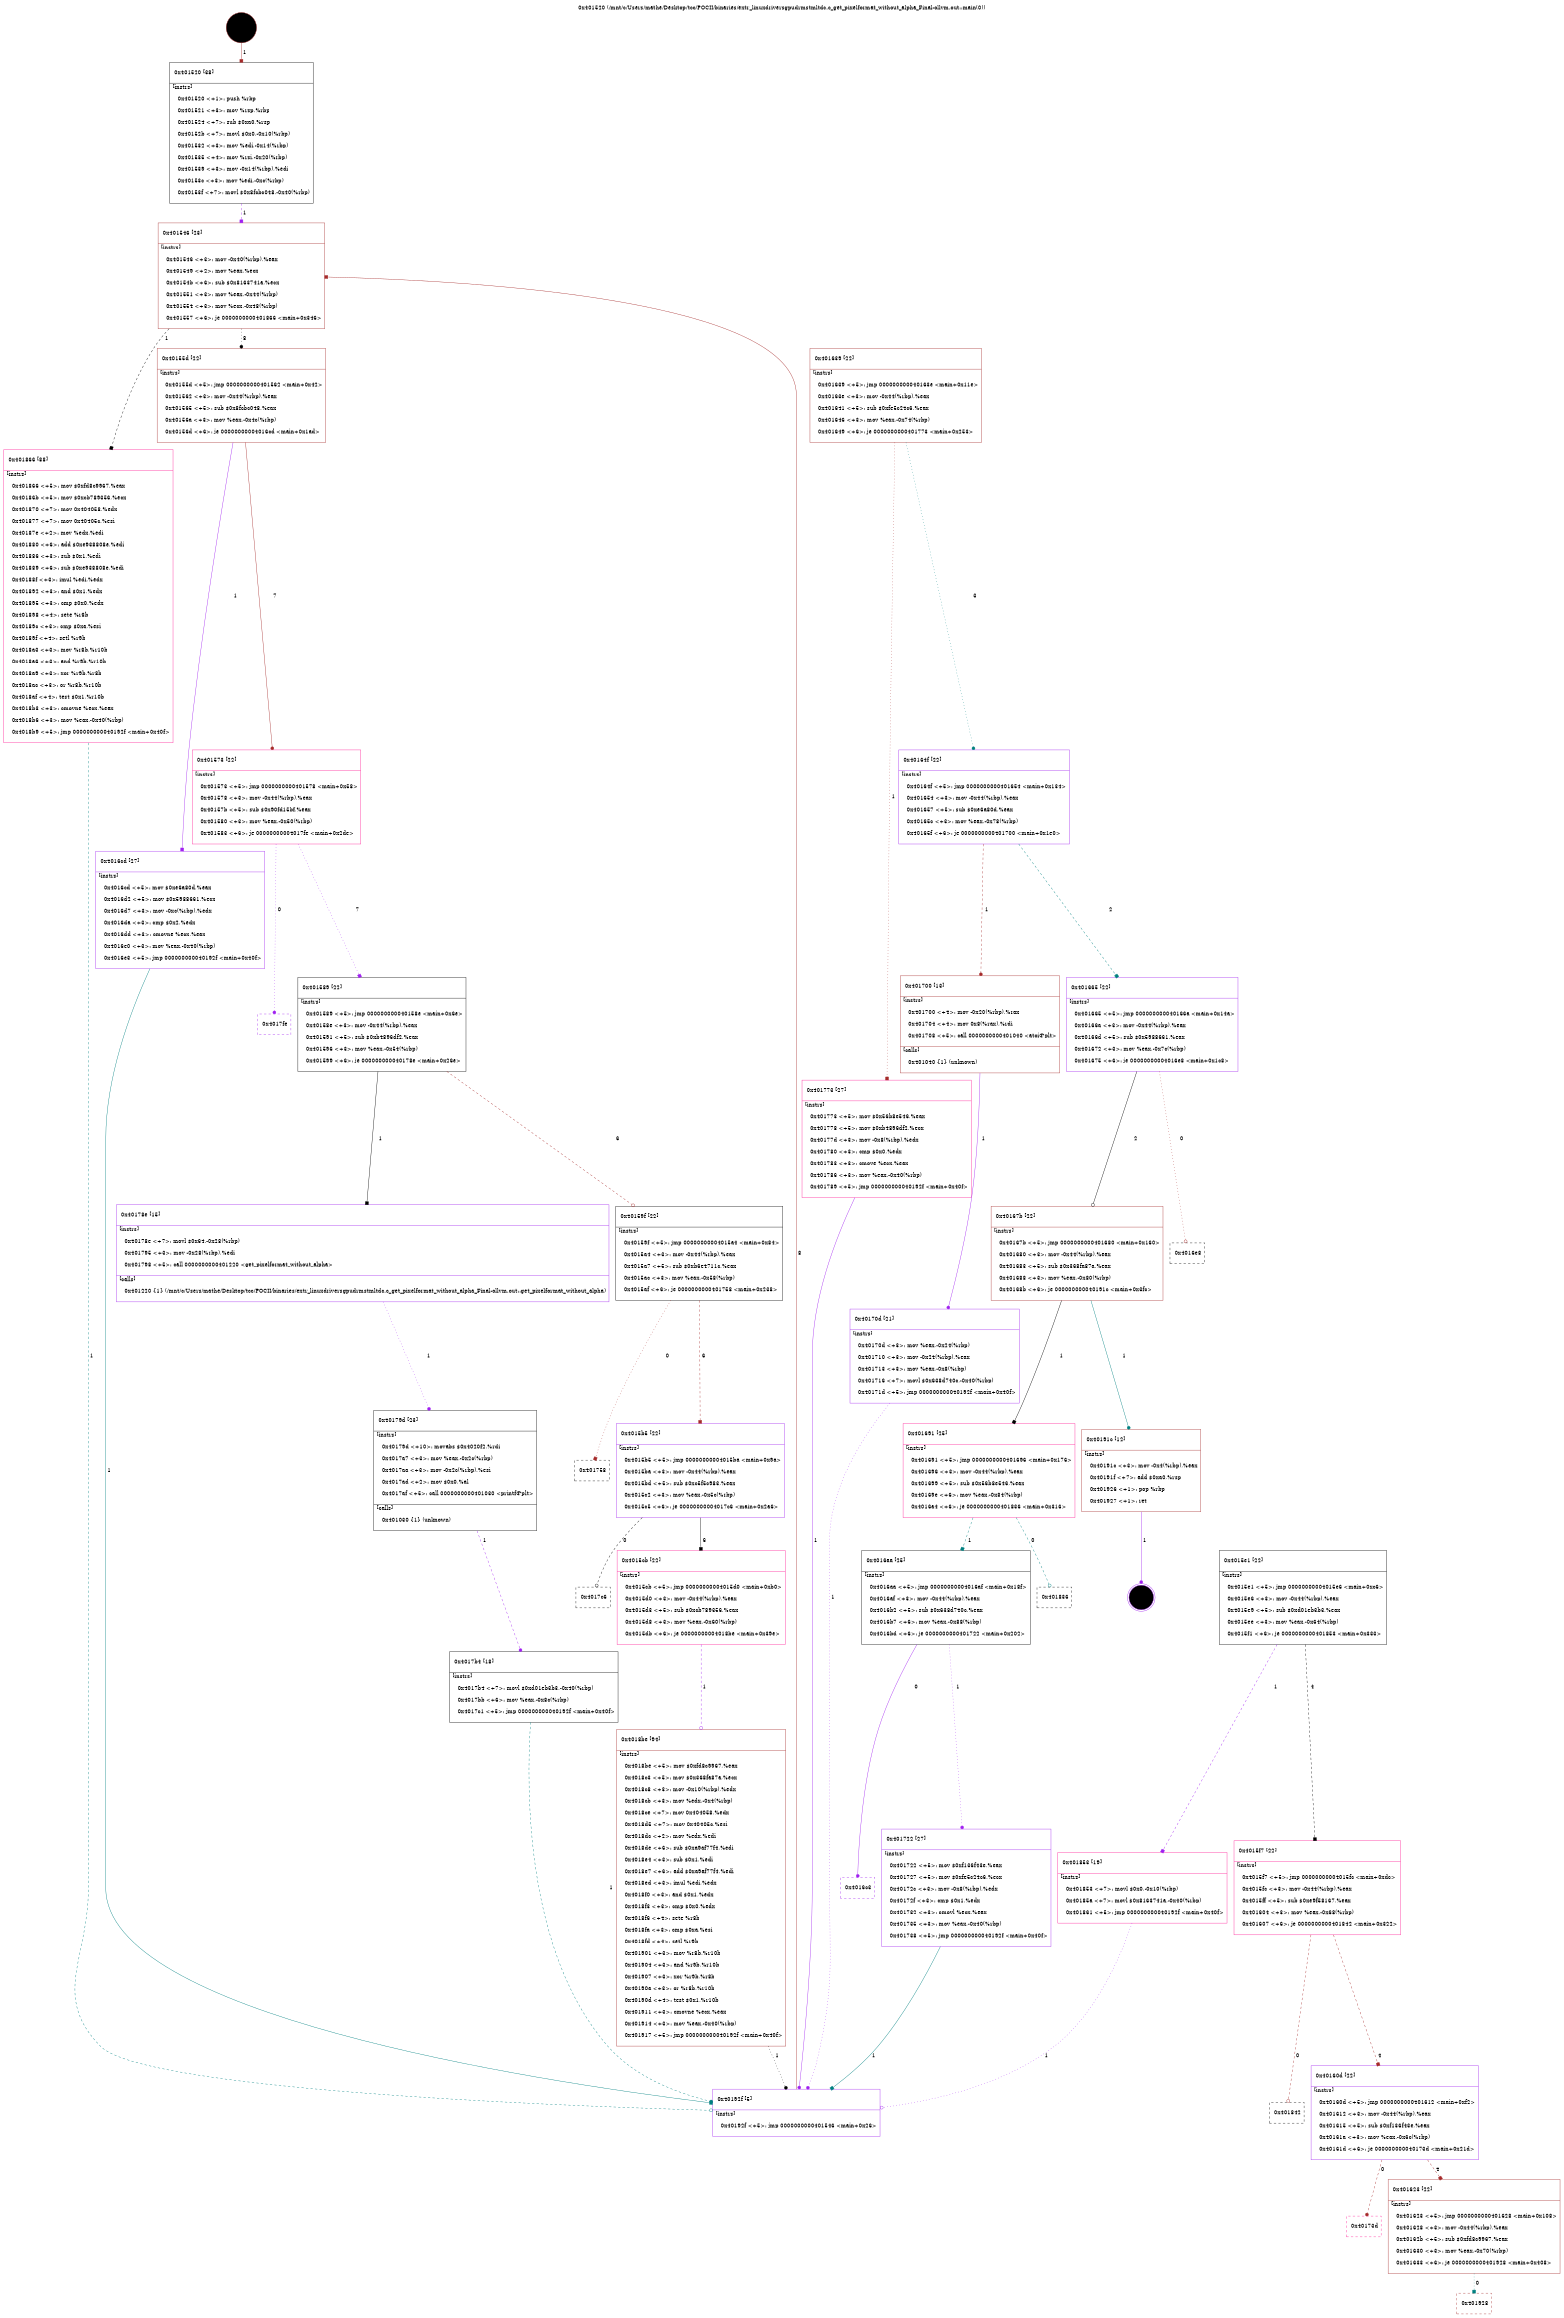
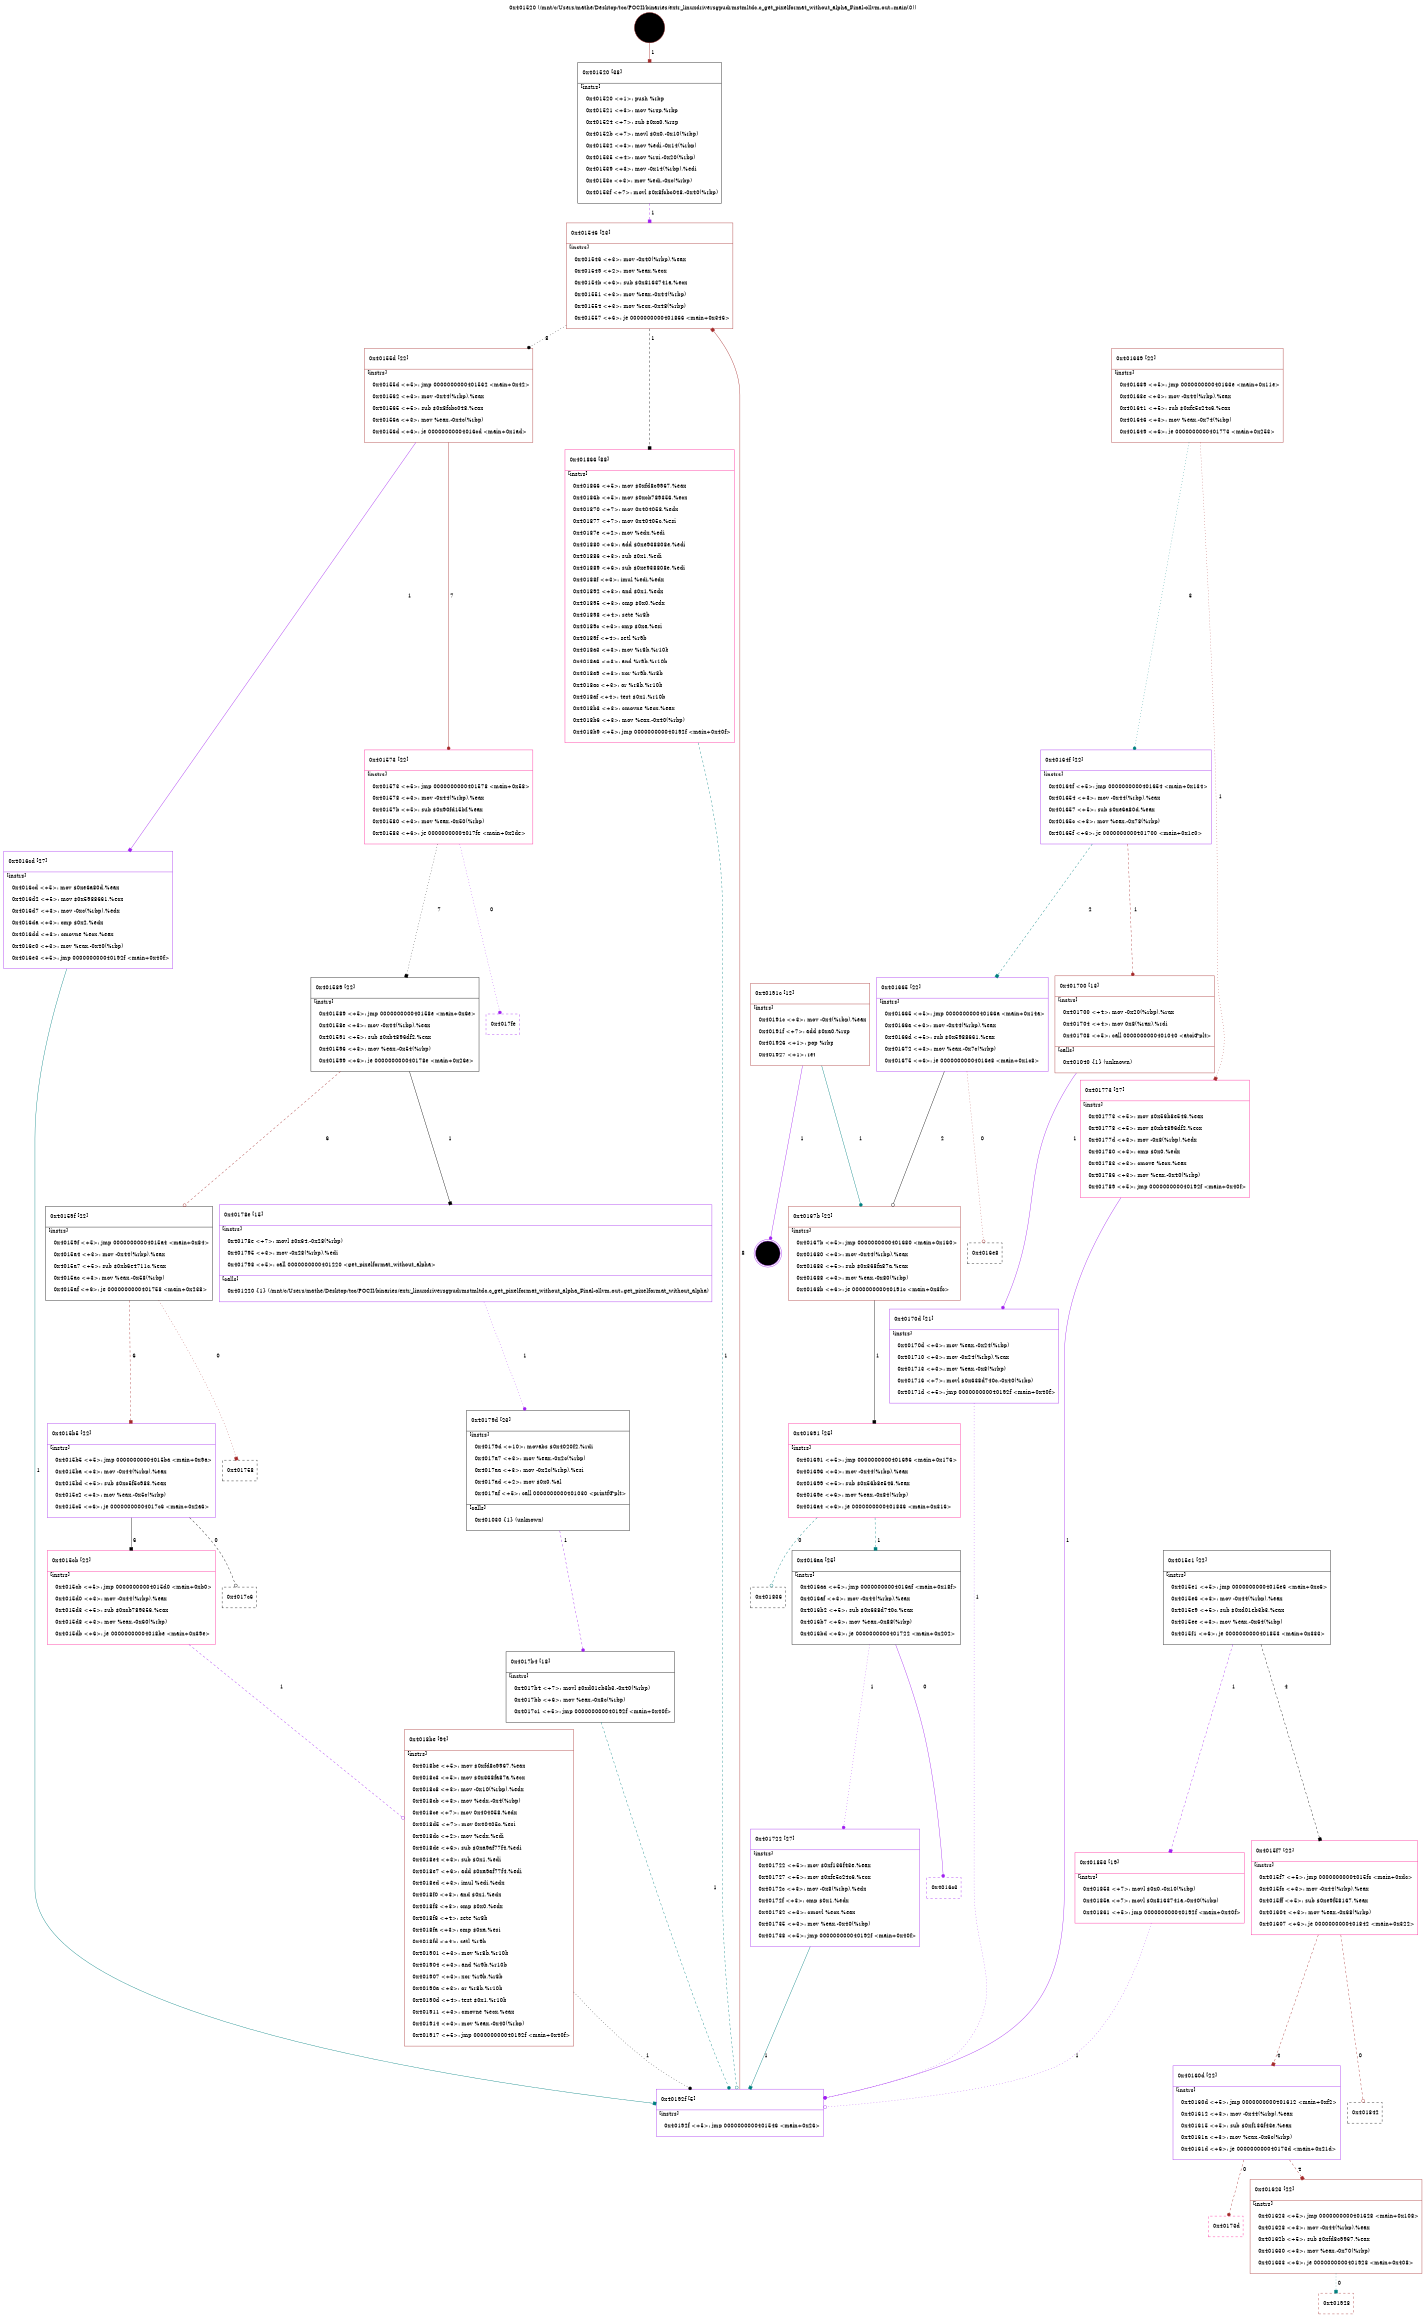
edge "0x401573 [22]" -> "0x401589 [22]": color purple -> black
edge "0x40167b [22]" -> "0x40191c [12]": reversed
